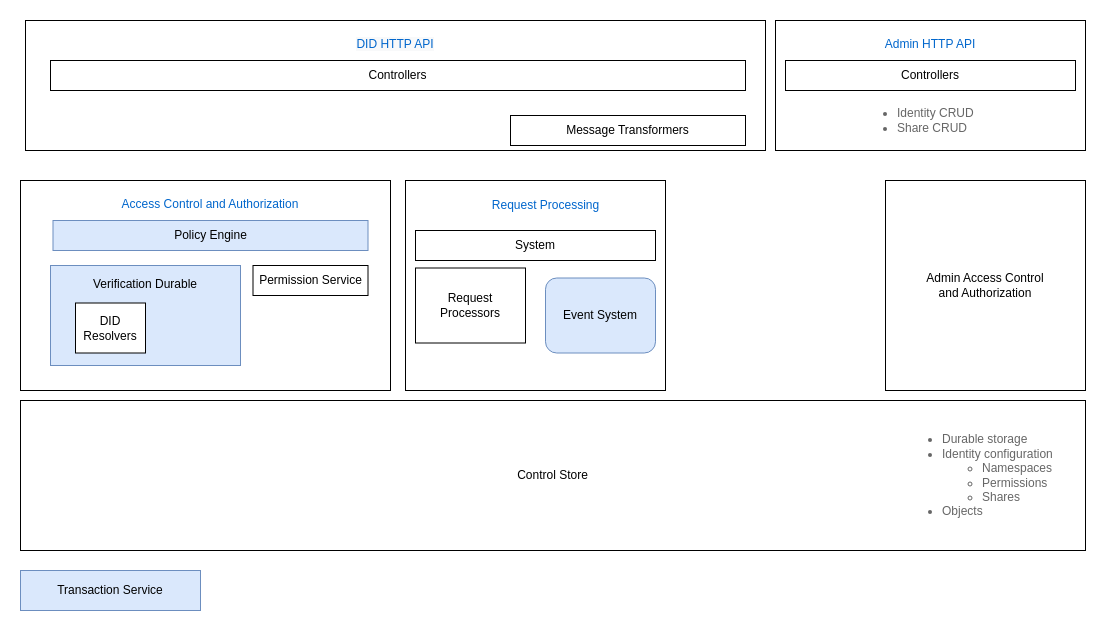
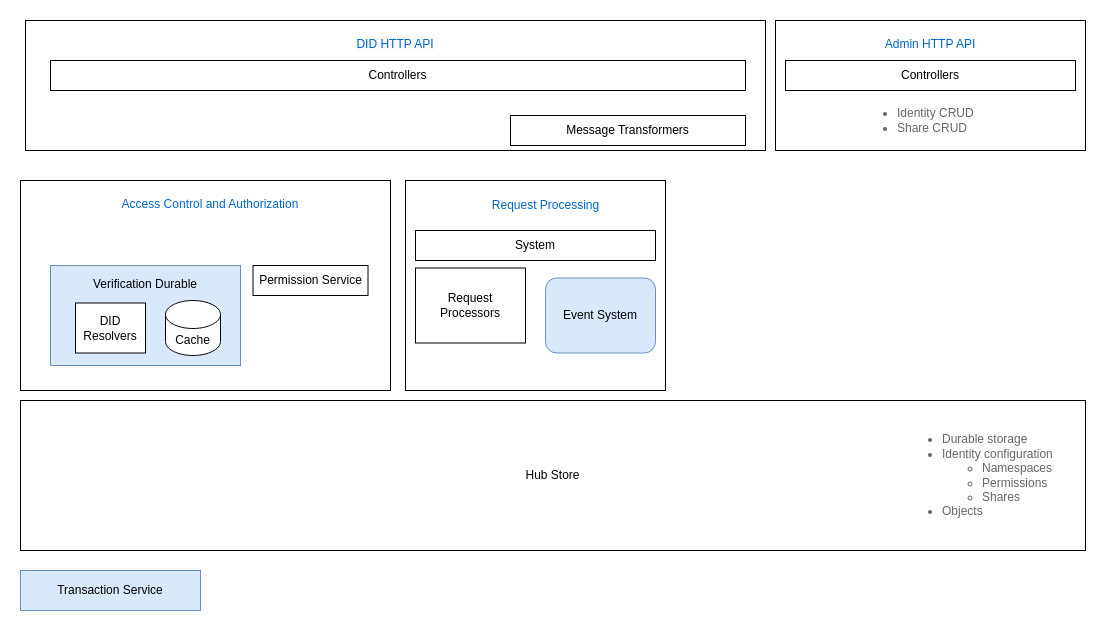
node "Policy Engine": removed
node "Admin Access Control and Authorization": removed
node "Cache": added
node "Control Store": label "Control Store" -> "Hub Store"
